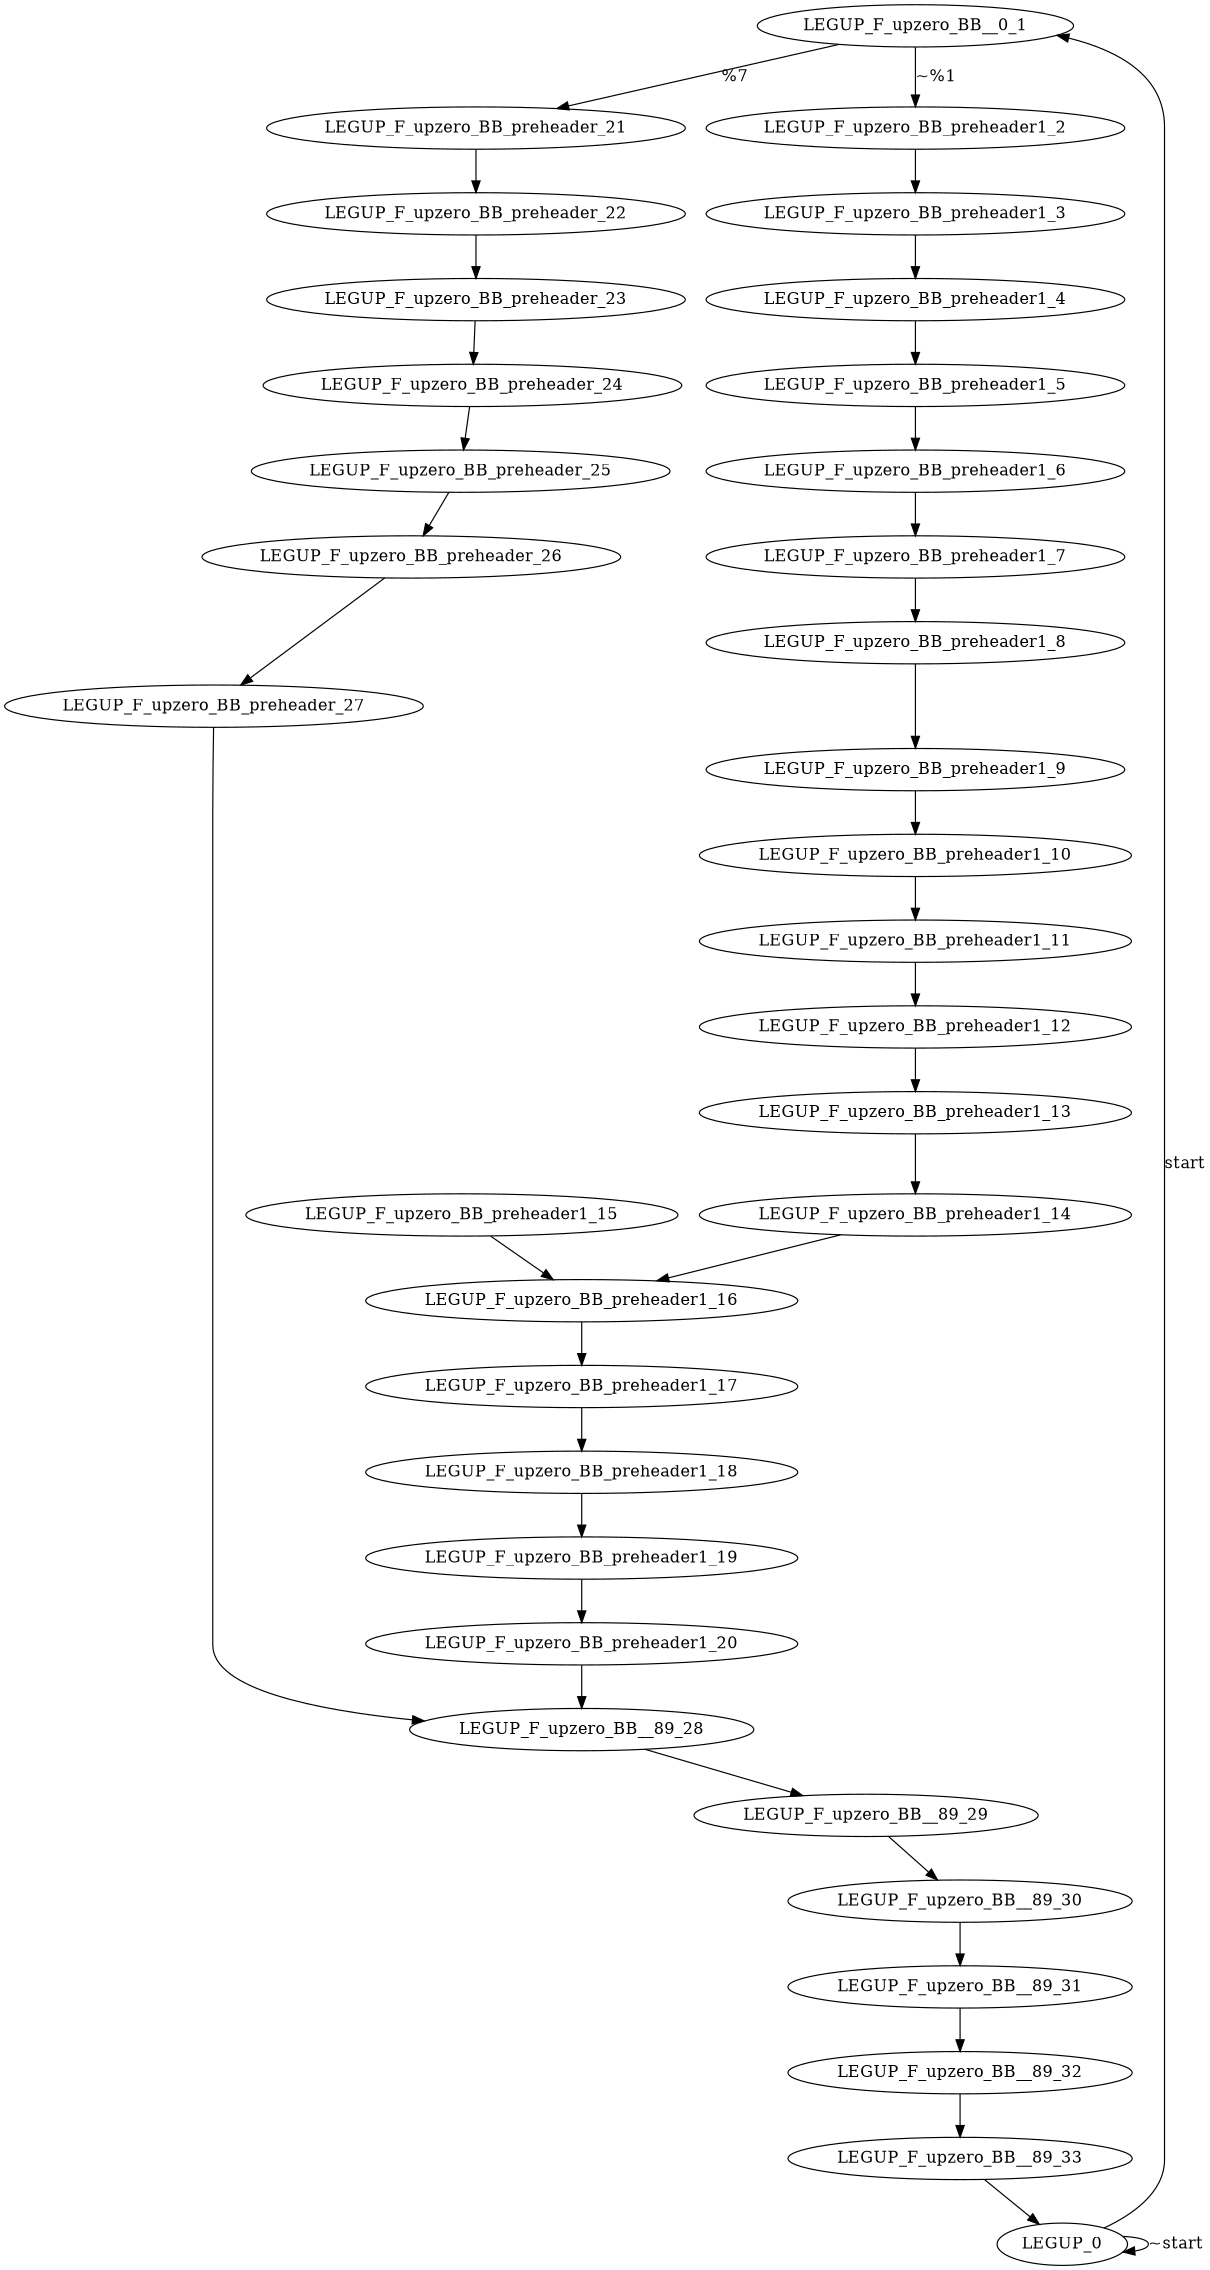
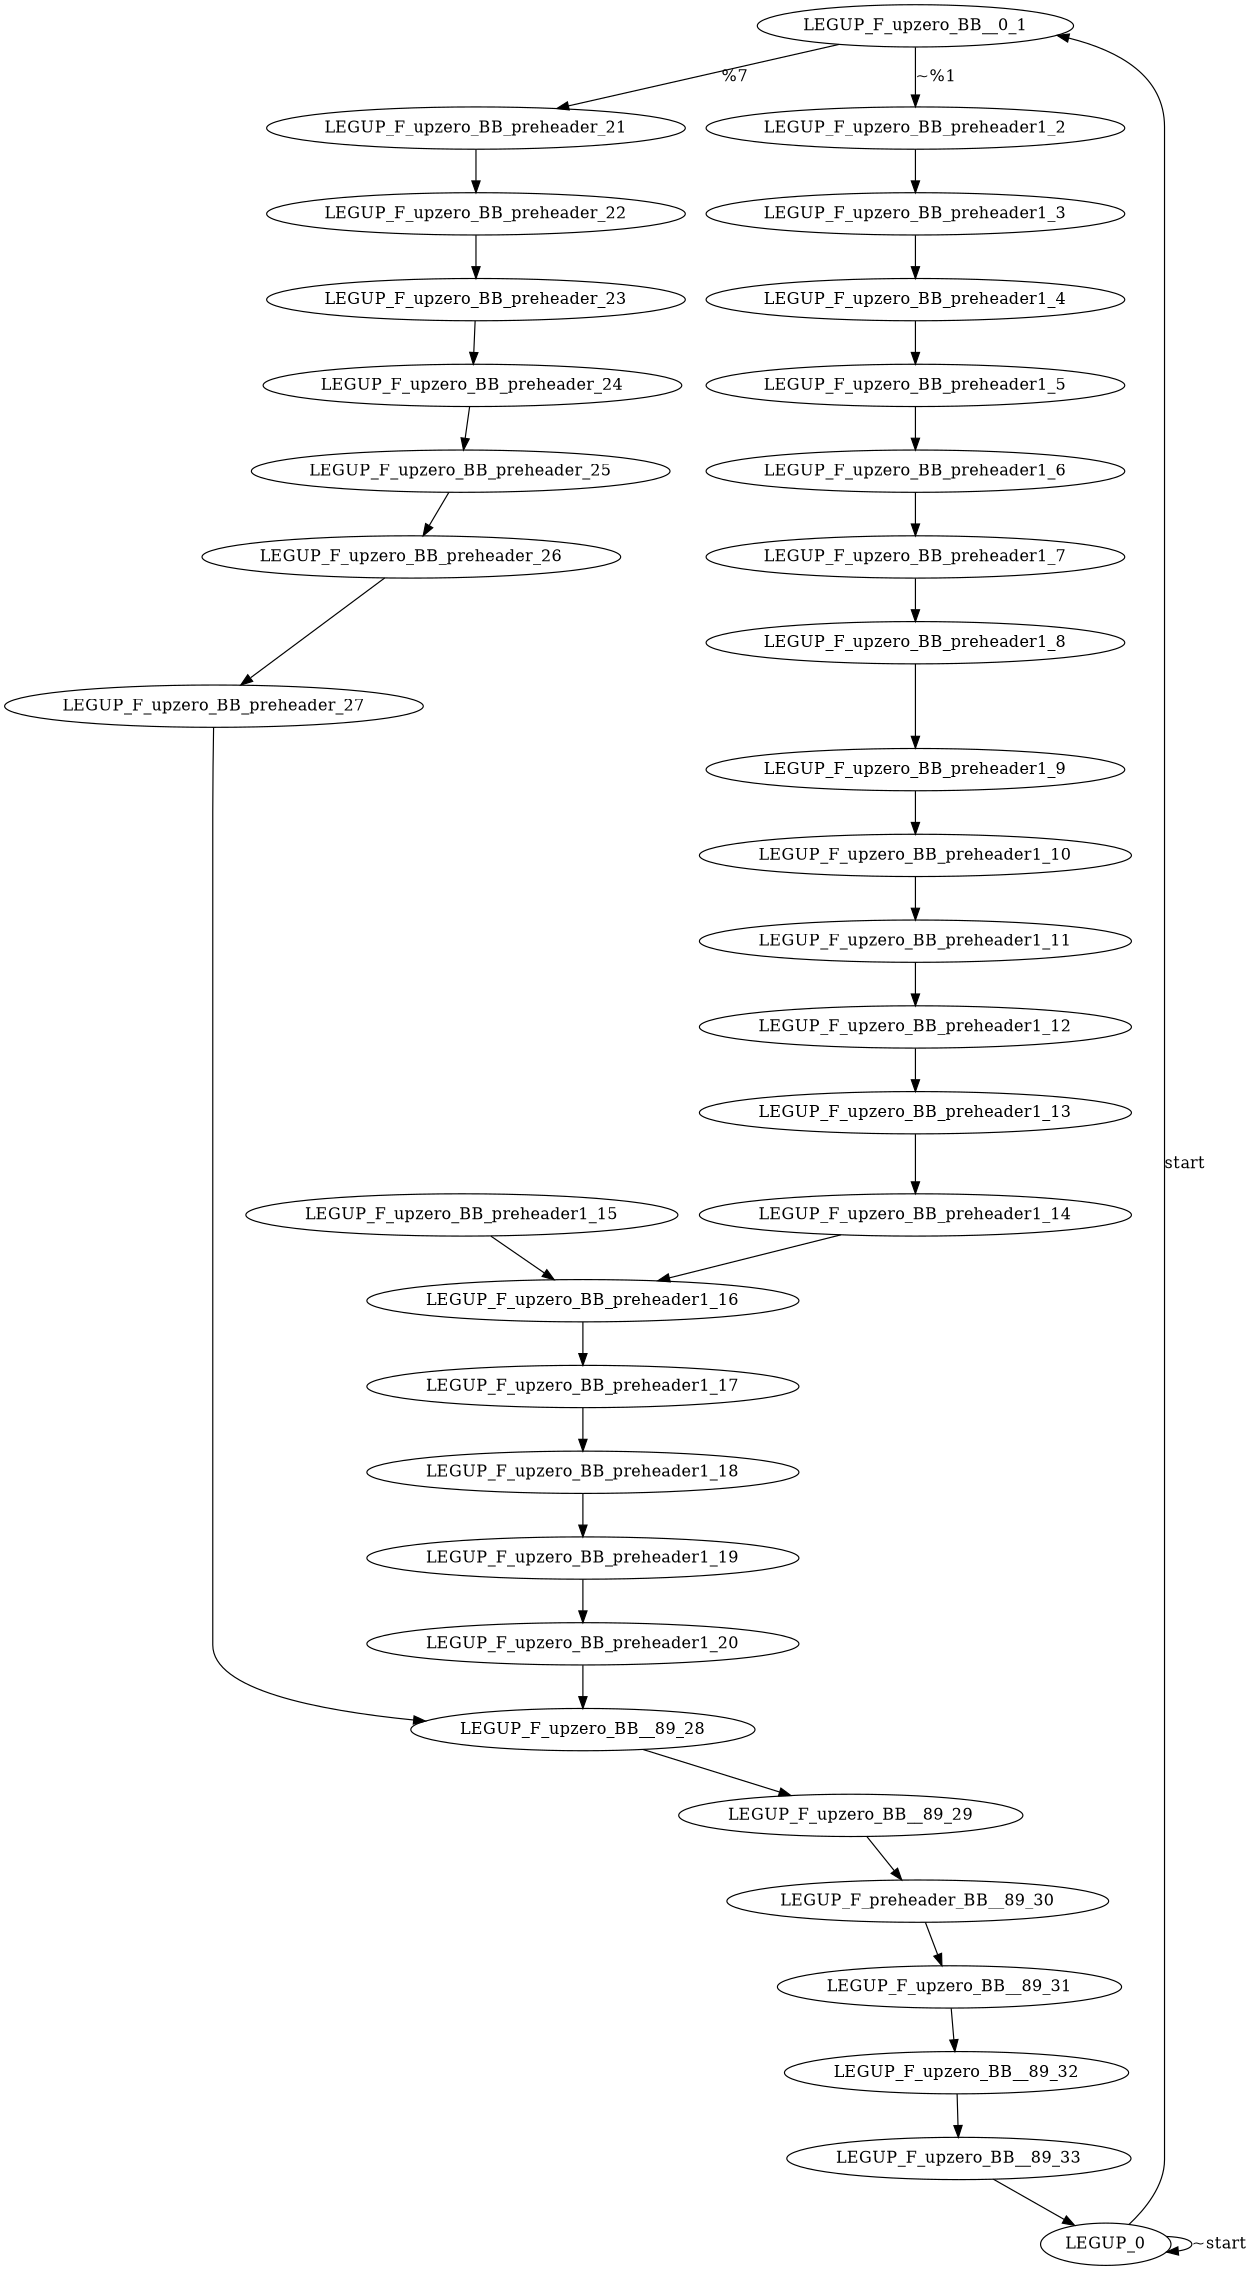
node "LEGUP_F_upzero_BB__89_30": label "LEGUP_F_upzero_BB__89_30" -> "LEGUP_F_preheader_BB__89_30"
